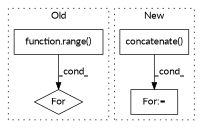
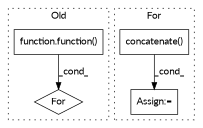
cluster "New": label "New" -> "For"
node "function.range()": label "function.range()" -> "function.function()"
node "For:=": label "For:=" -> "Assign:="
